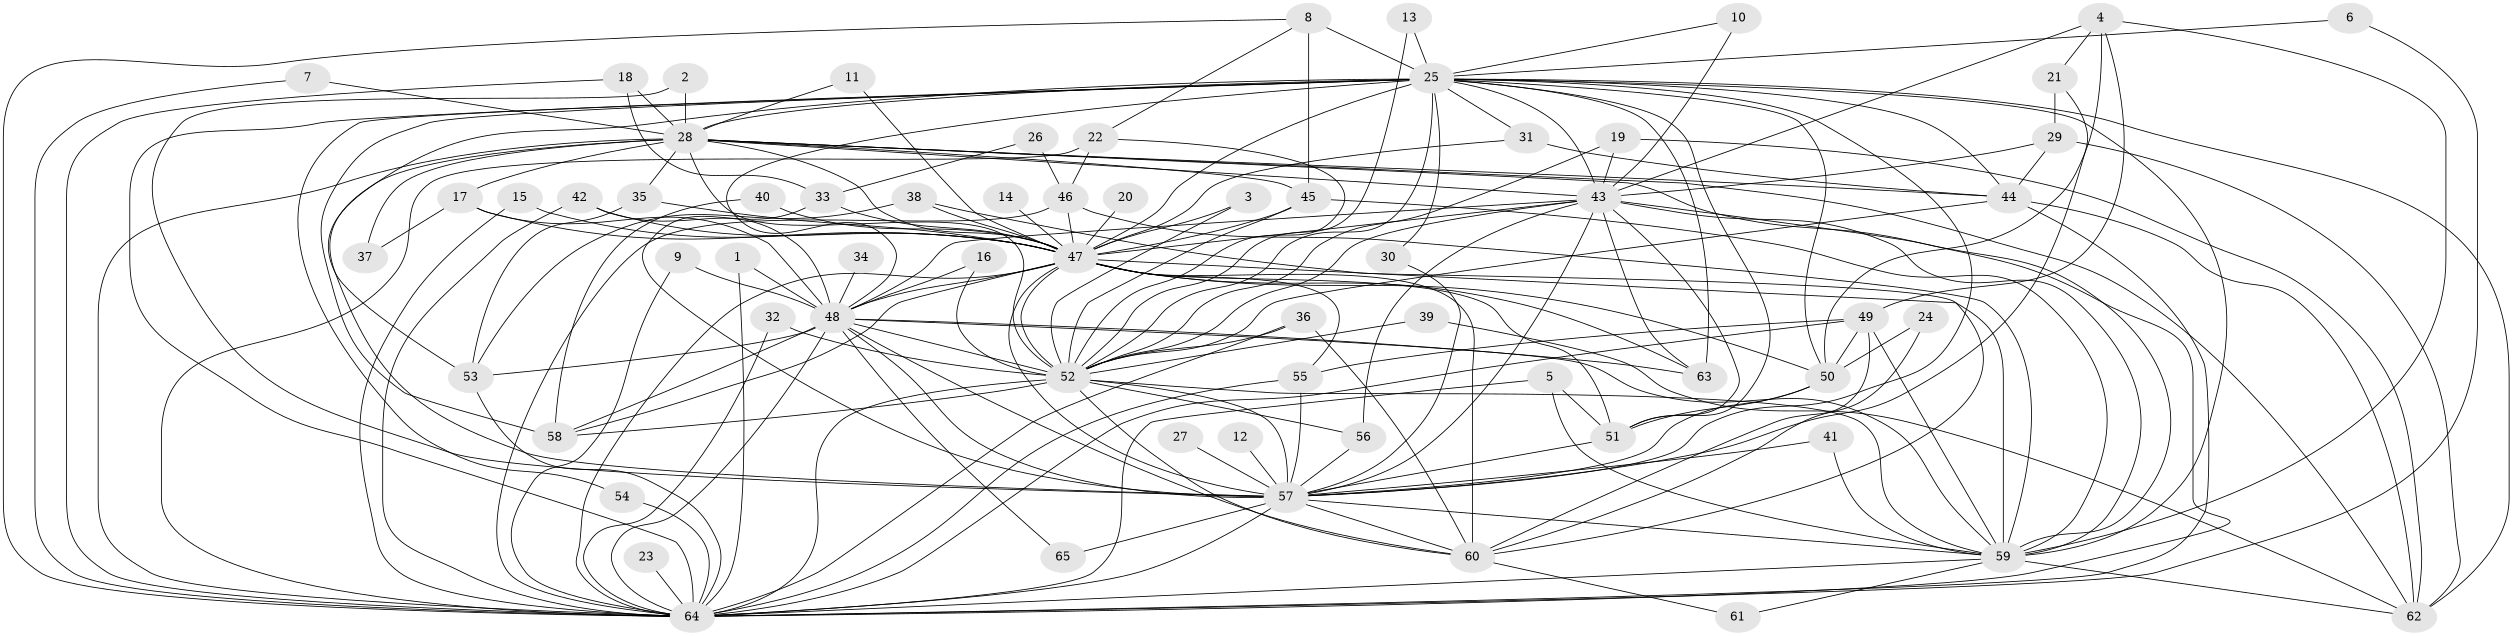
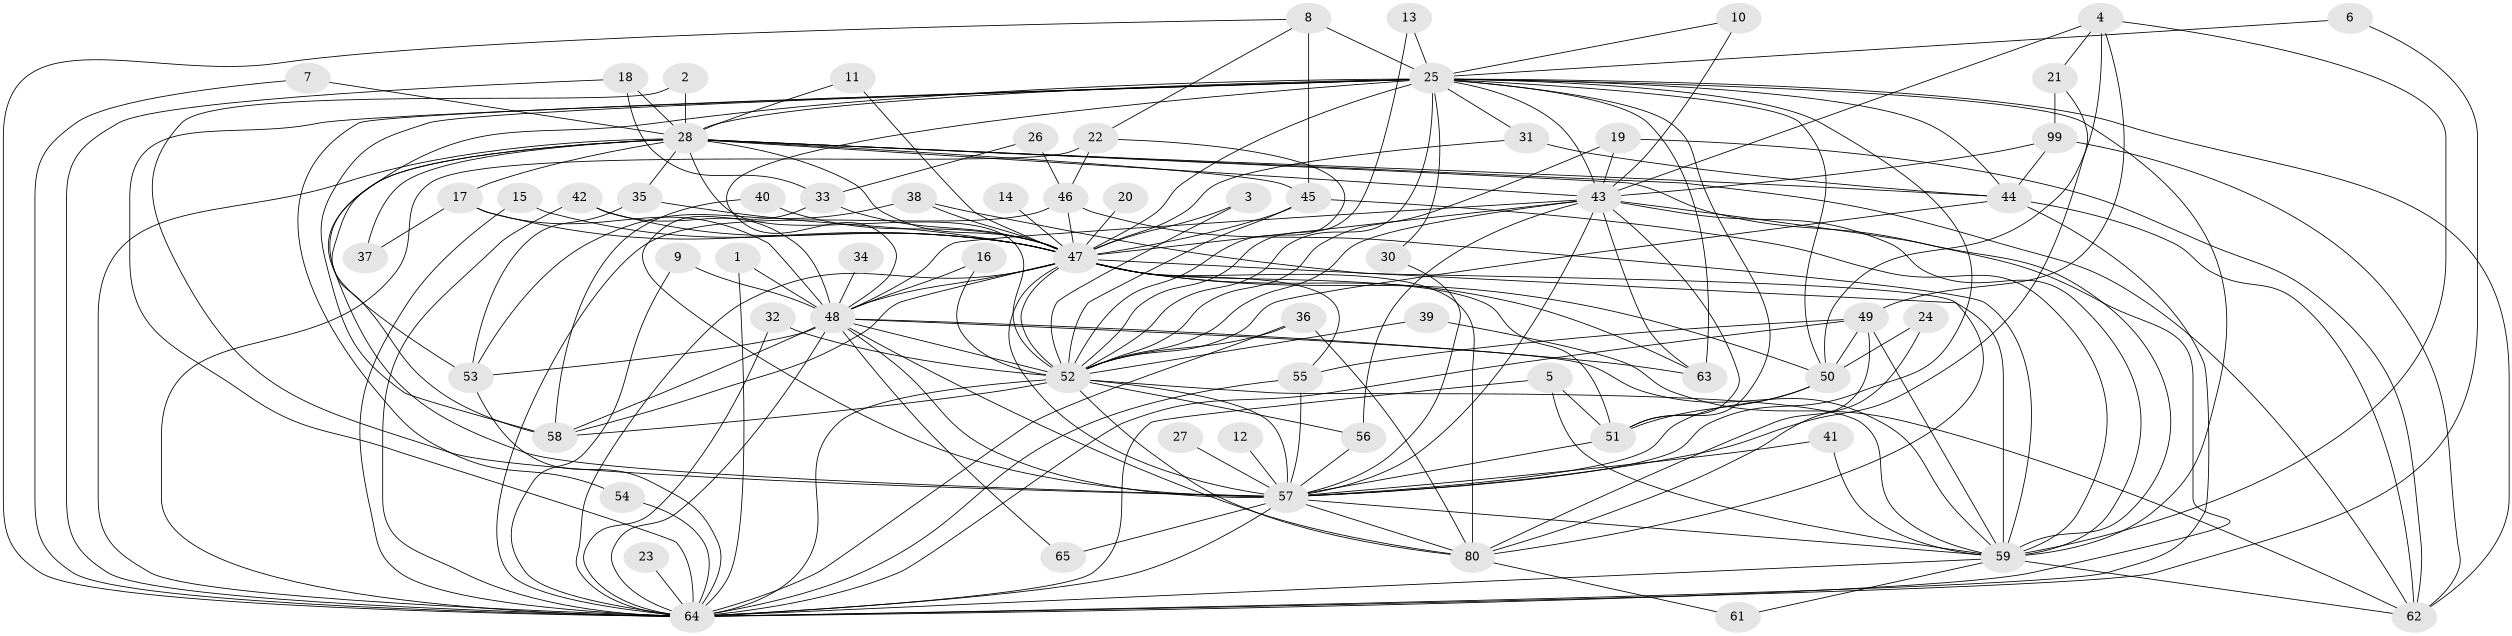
node "29": label "29" -> "99"
edge "28" -- "58": added
node "60": label "60" -> "80"
